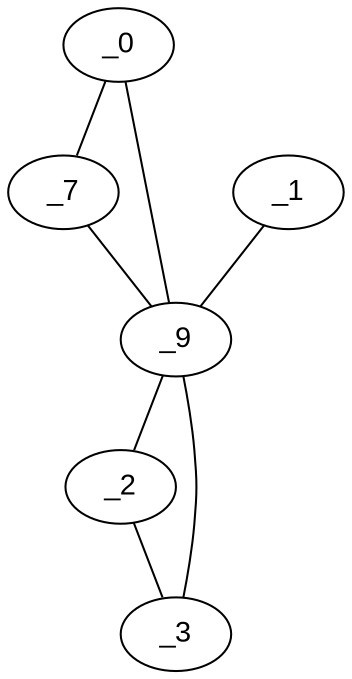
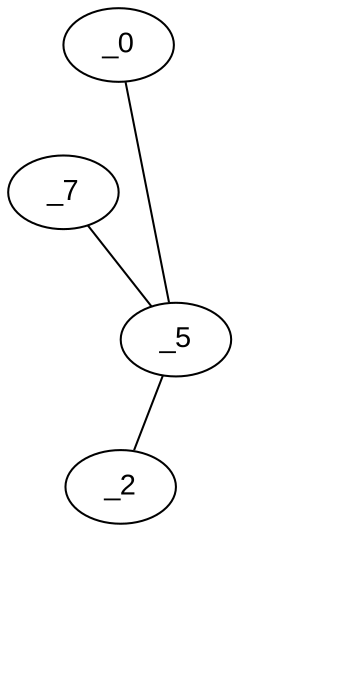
edge "_0" -- "_7": removed
node "_1": removed
node "_9": label "_9" -> "_5"
node "_3": removed
